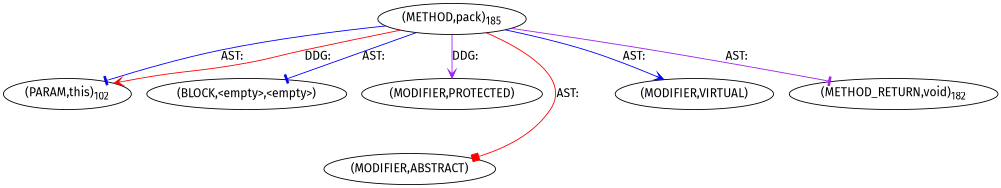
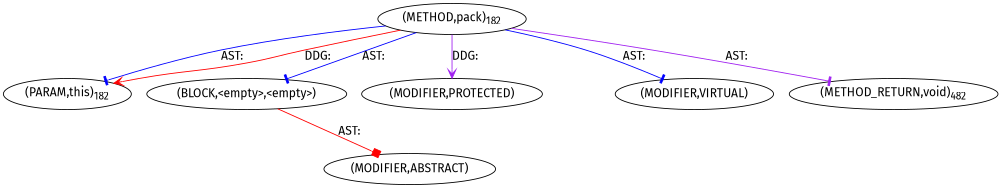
node "(METHOD,pack)": text "185" -> "182"
edge "(METHOD,pack)" -> "(MODIFIER,VIRTUAL)": arrowhead vee -> tee
node "(PARAM,this)": text "102" -> "182"
node "(METHOD_RETURN,void)": text "182" -> "482"
edge "(METHOD,pack)" -> "(MODIFIER,ABSTRACT)": now "(BLOCK,<empty>,<empty>)" -> "(MODIFIER,ABSTRACT)"
